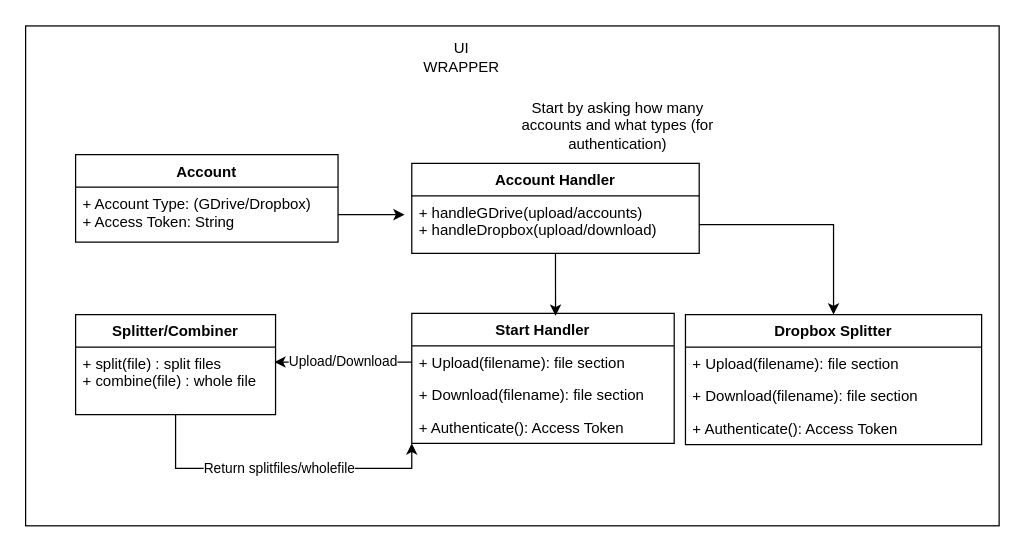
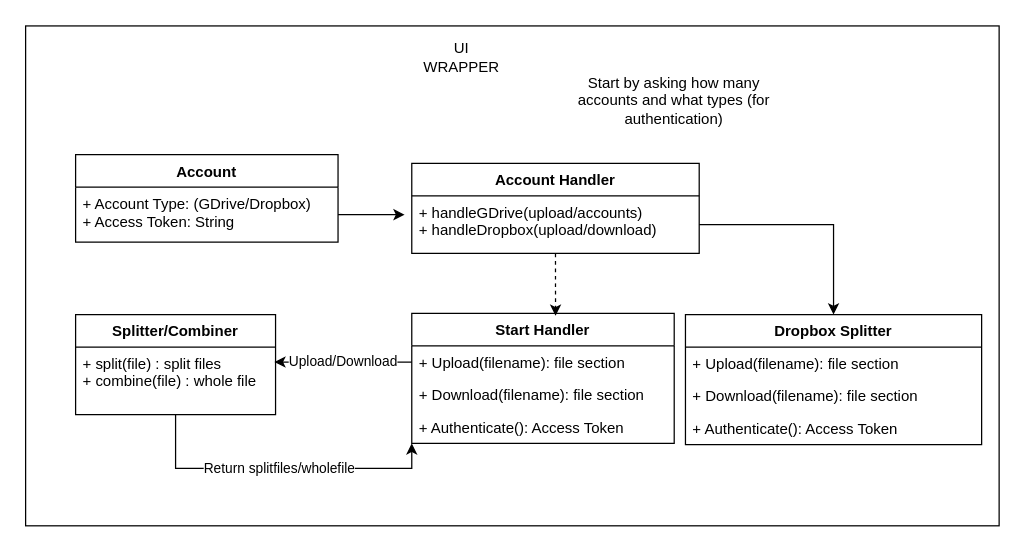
node "Start by asking how many accounts and what types (for authentication)": moved (618, 126) -> (674, 101)
edge "Account Handler" -> "Start Handler": style solid -> dashed
